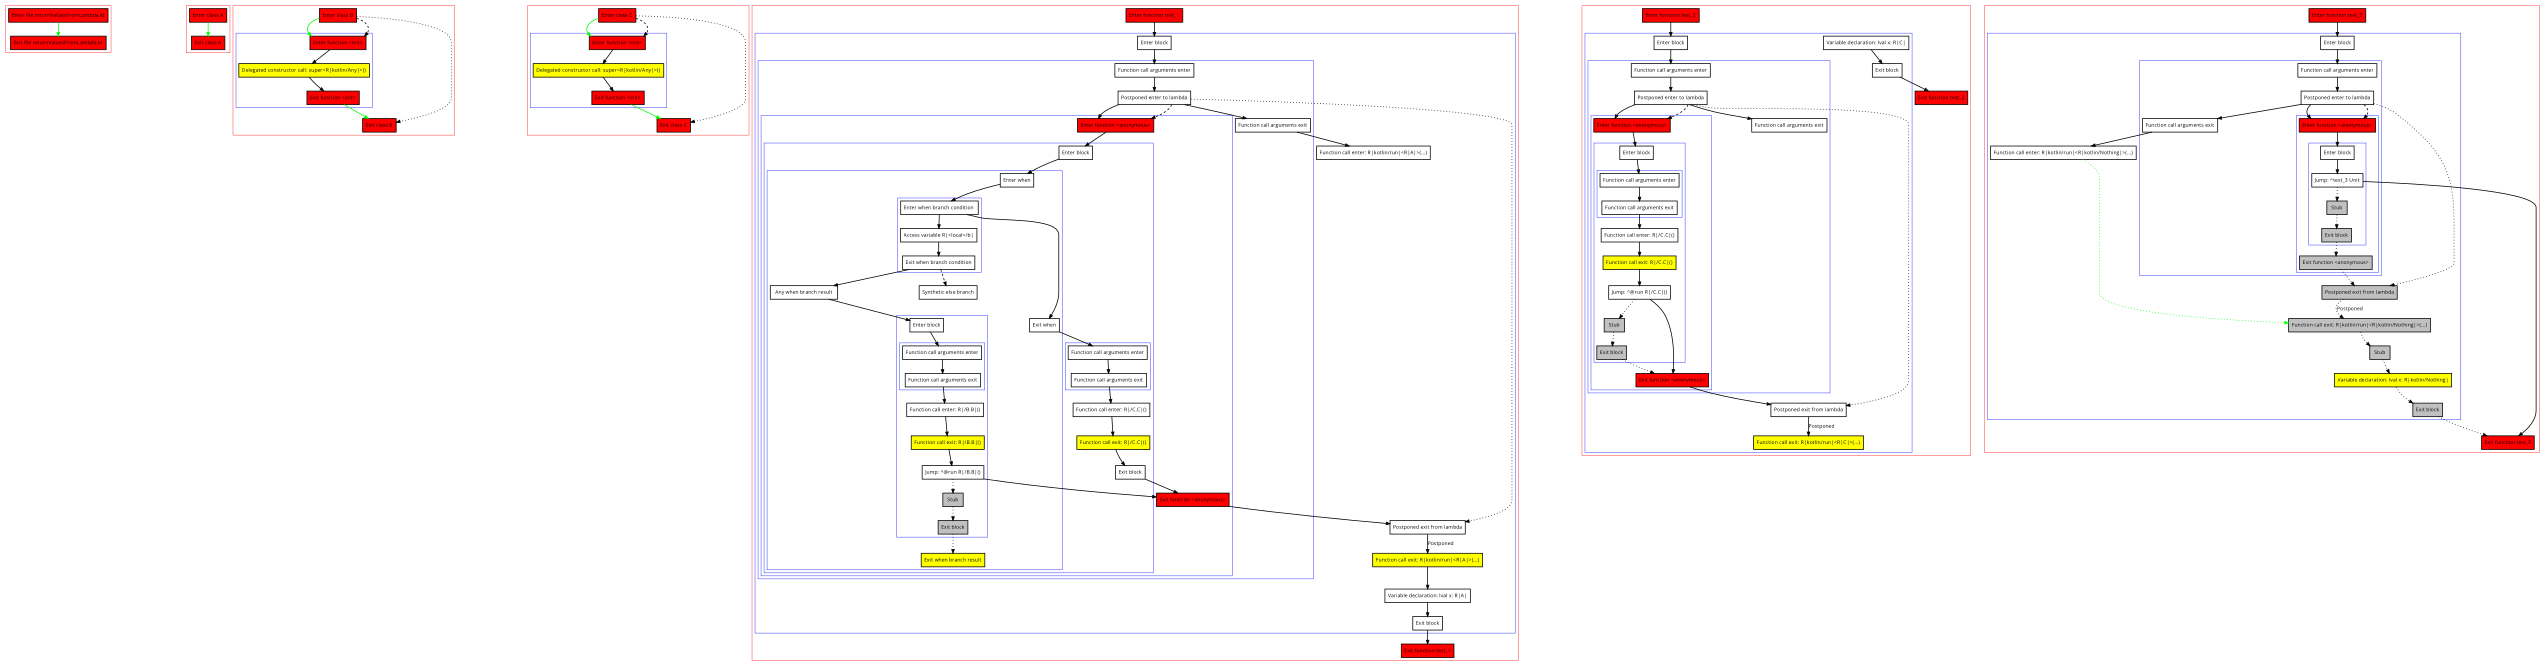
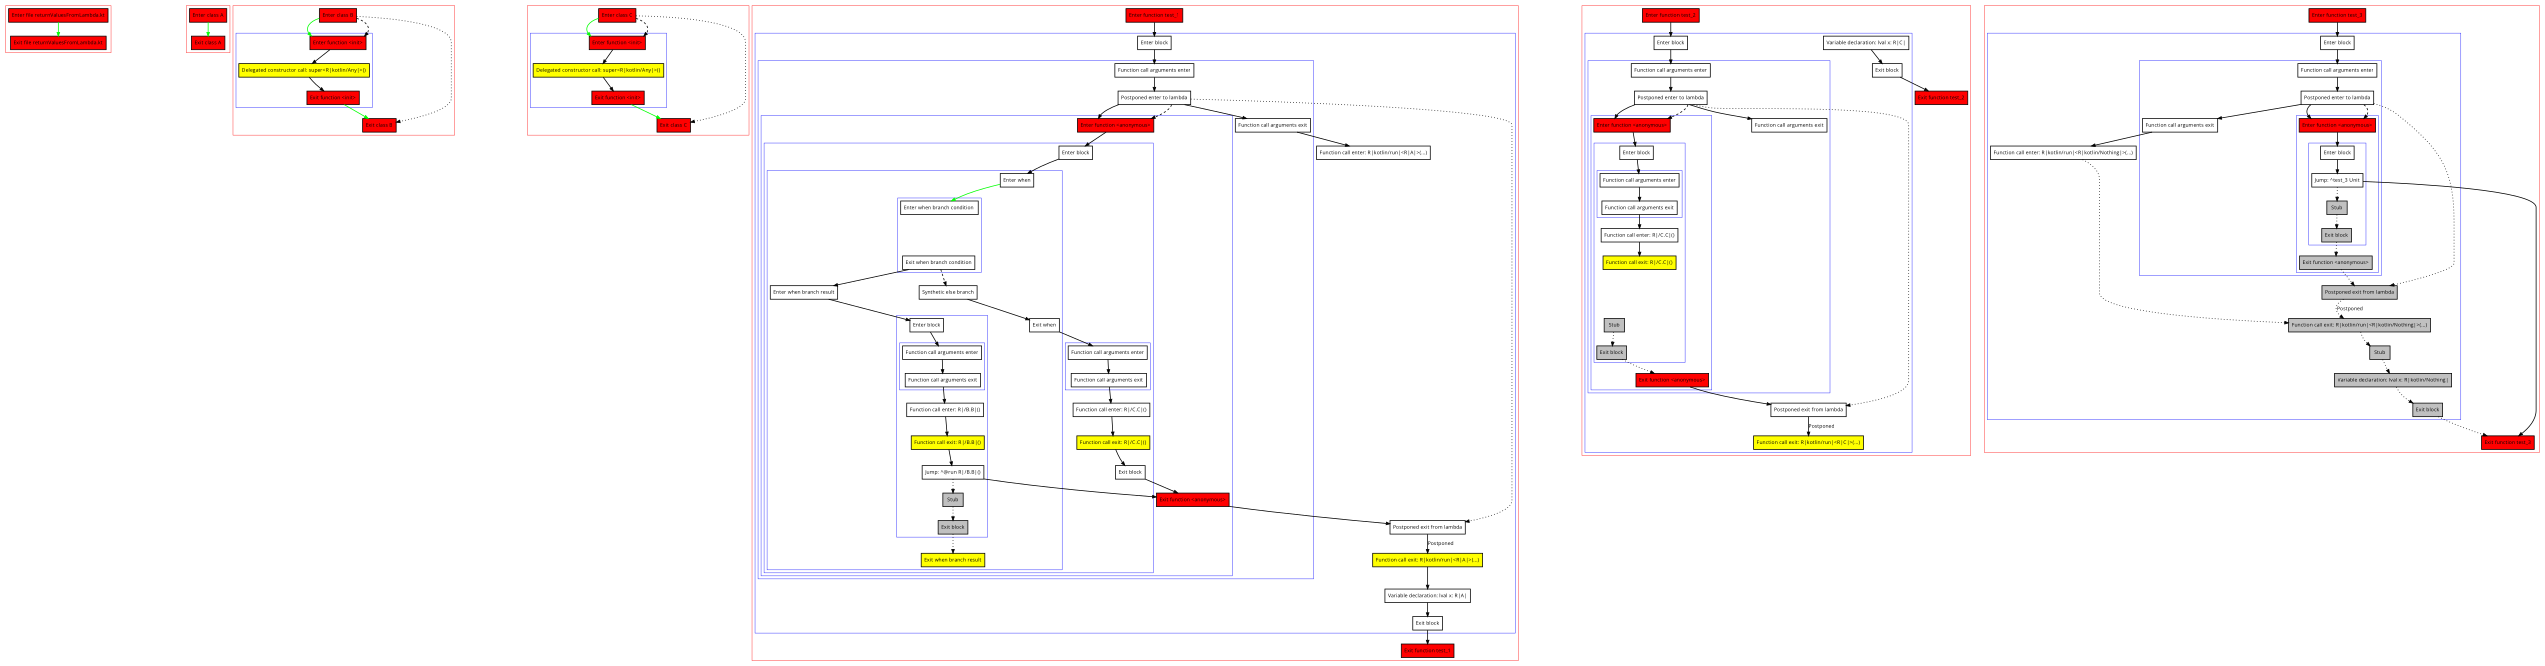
edge "Enter when" -> "Enter when branch condition": color black -> green
edge "Enter when branch condition" -> "Exit when": now "Synthetic else branch" -> "Exit when"
node "Access variable R|<local>/b|": removed
node "Any when branch result": label "Any when branch result" -> "Enter when branch result"
node "Jump: ^@run R|/C.C|()": removed
edge "Function call enter: R|kotlin/run|<R|kotlin/Nothing|>(...)" -> "Function call exit: R|kotlin/run|<R|kotlin/Nothing|>(...)": color green -> black
node "Variable declaration: lval x: R|kotlin/Nothing|": fillcolor yellow -> gray
